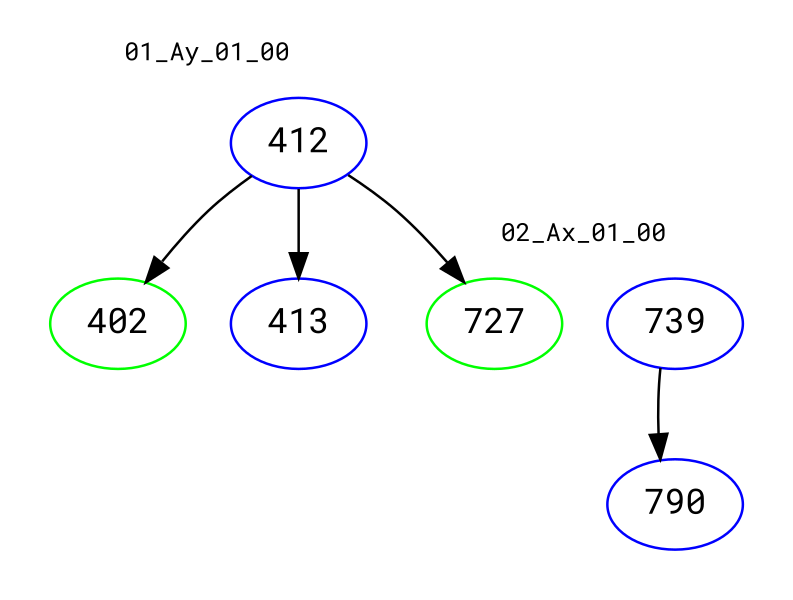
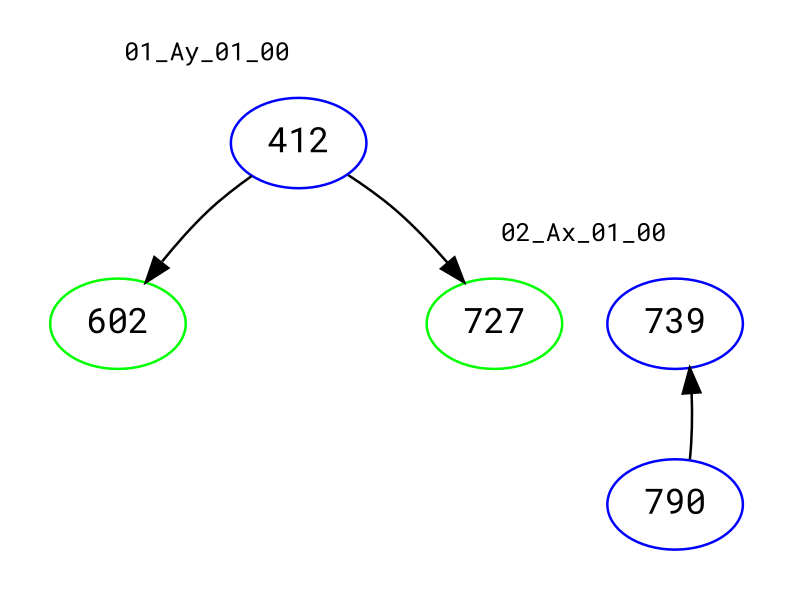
node "402": label "402" -> "602"
node "413": removed
edge "739" -> "790": reversed
